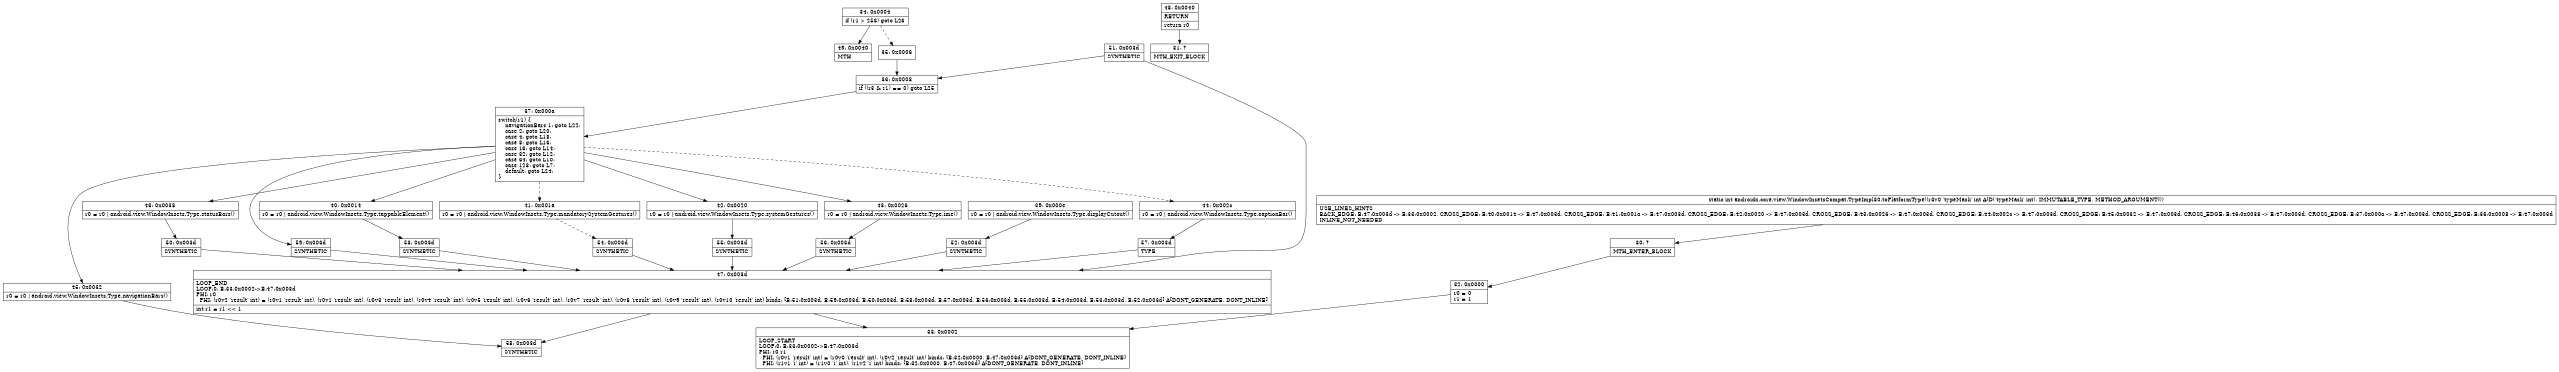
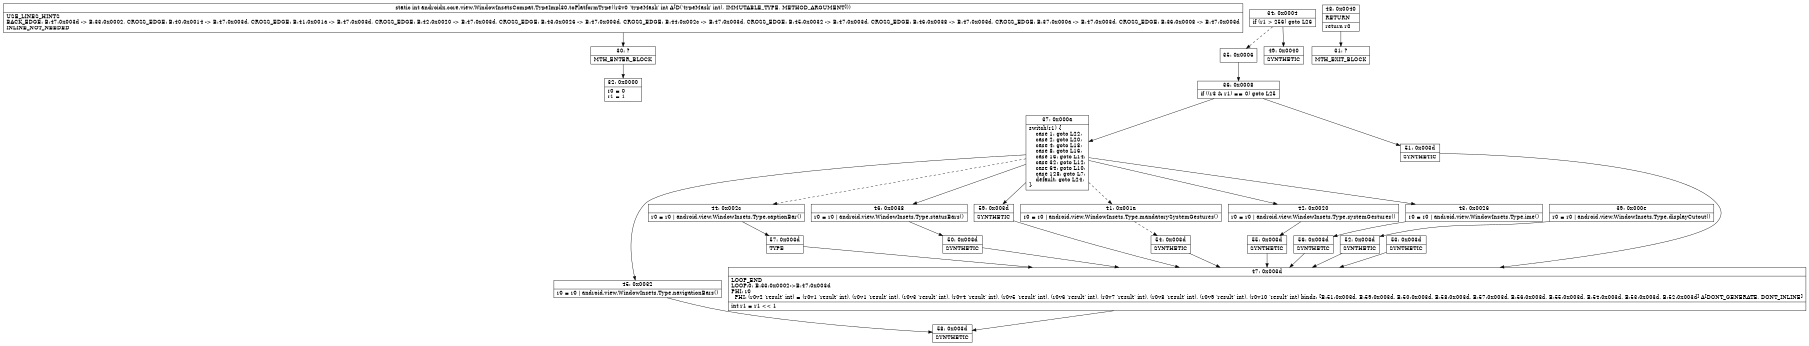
node "49: 0x0040": text "MTH" -> "SYNTHETIC"
edge "51: 0x003d" -> "36: 0x0008": reversed
node "37: 0x000a": text "navigationBars 1: goto L22;" -> "case 1: goto L22;"
node "40: 0x0014": removed
node "33: 0x0002": removed
